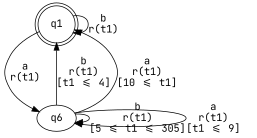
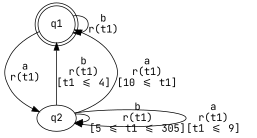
node "q6": label "q6" -> "q2"
